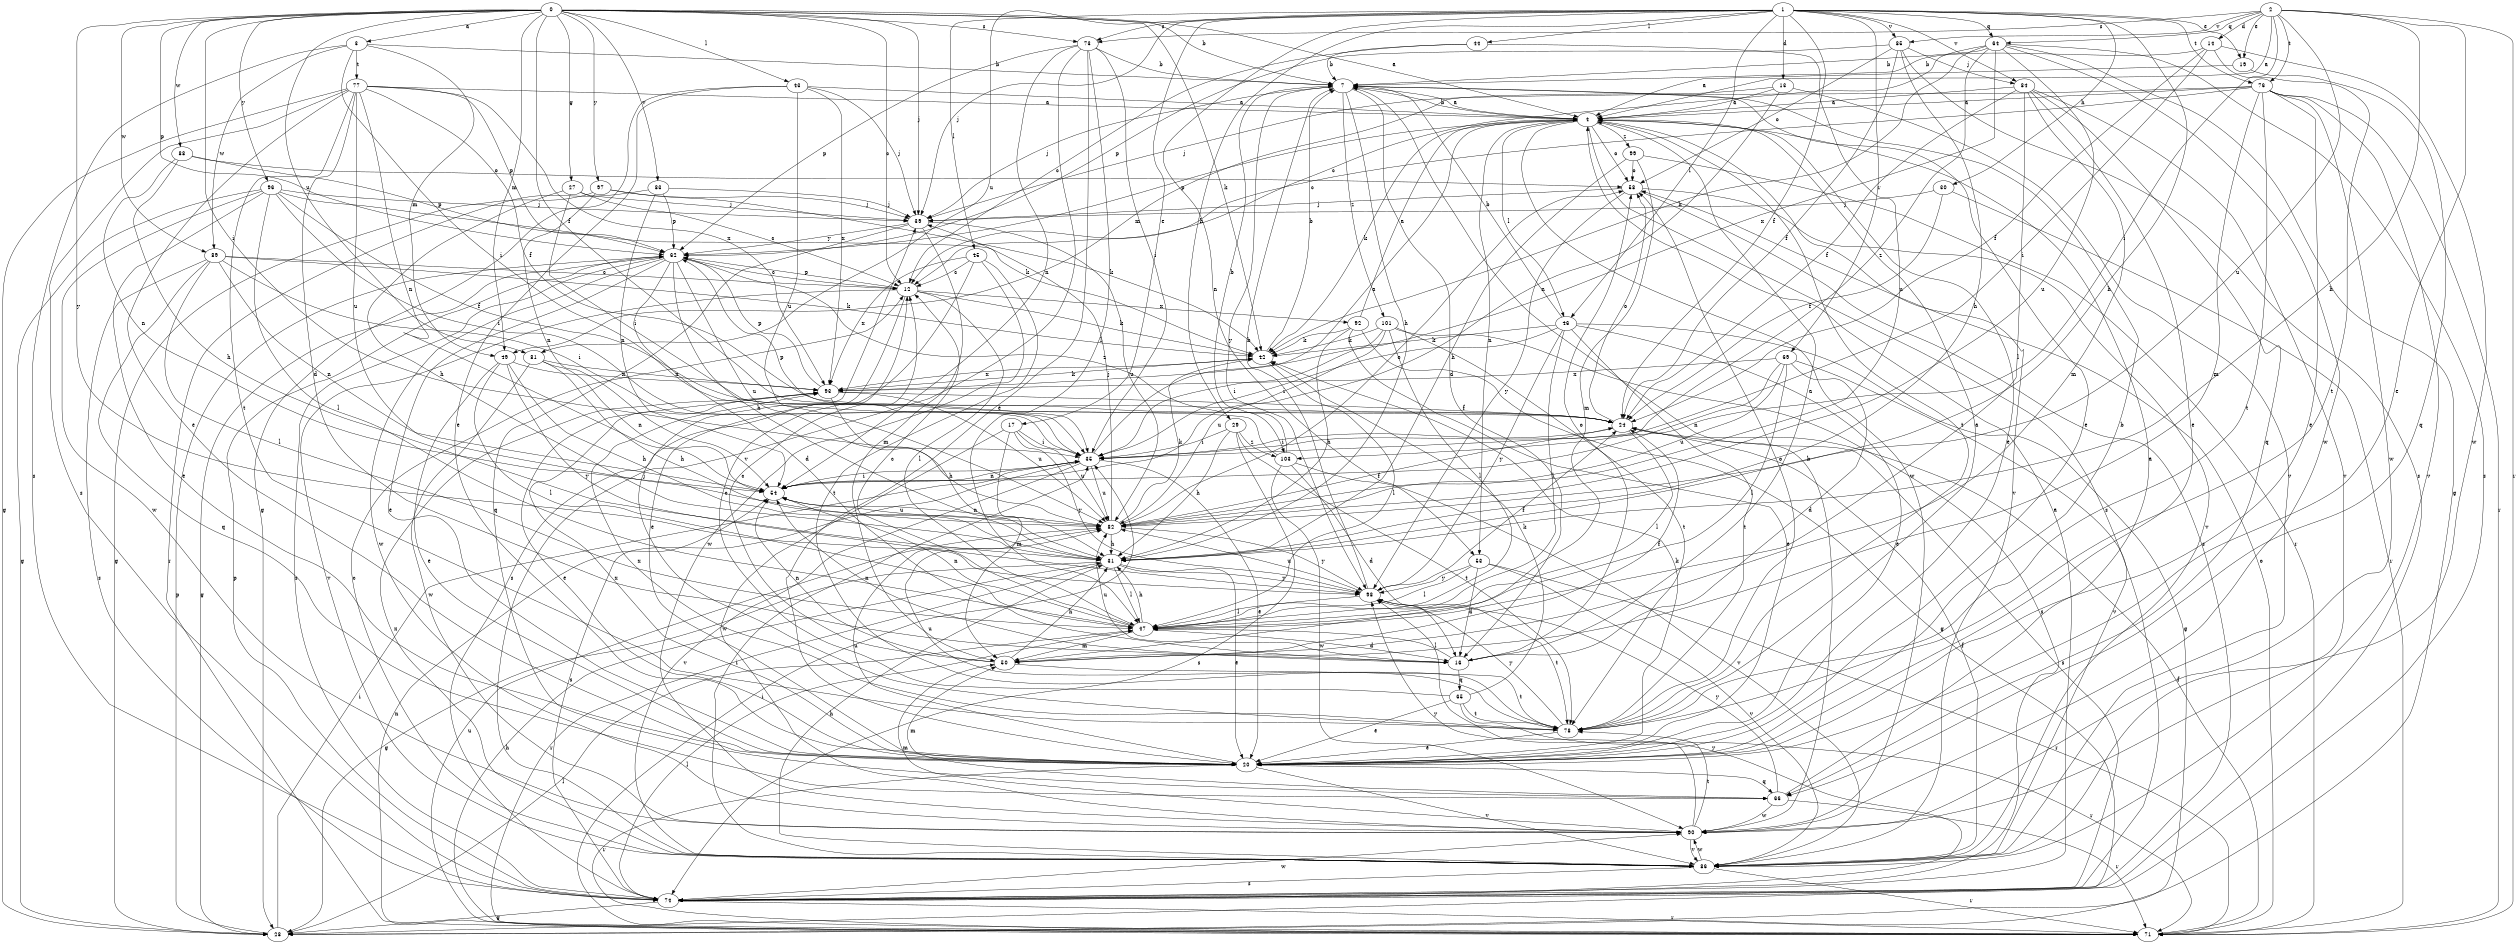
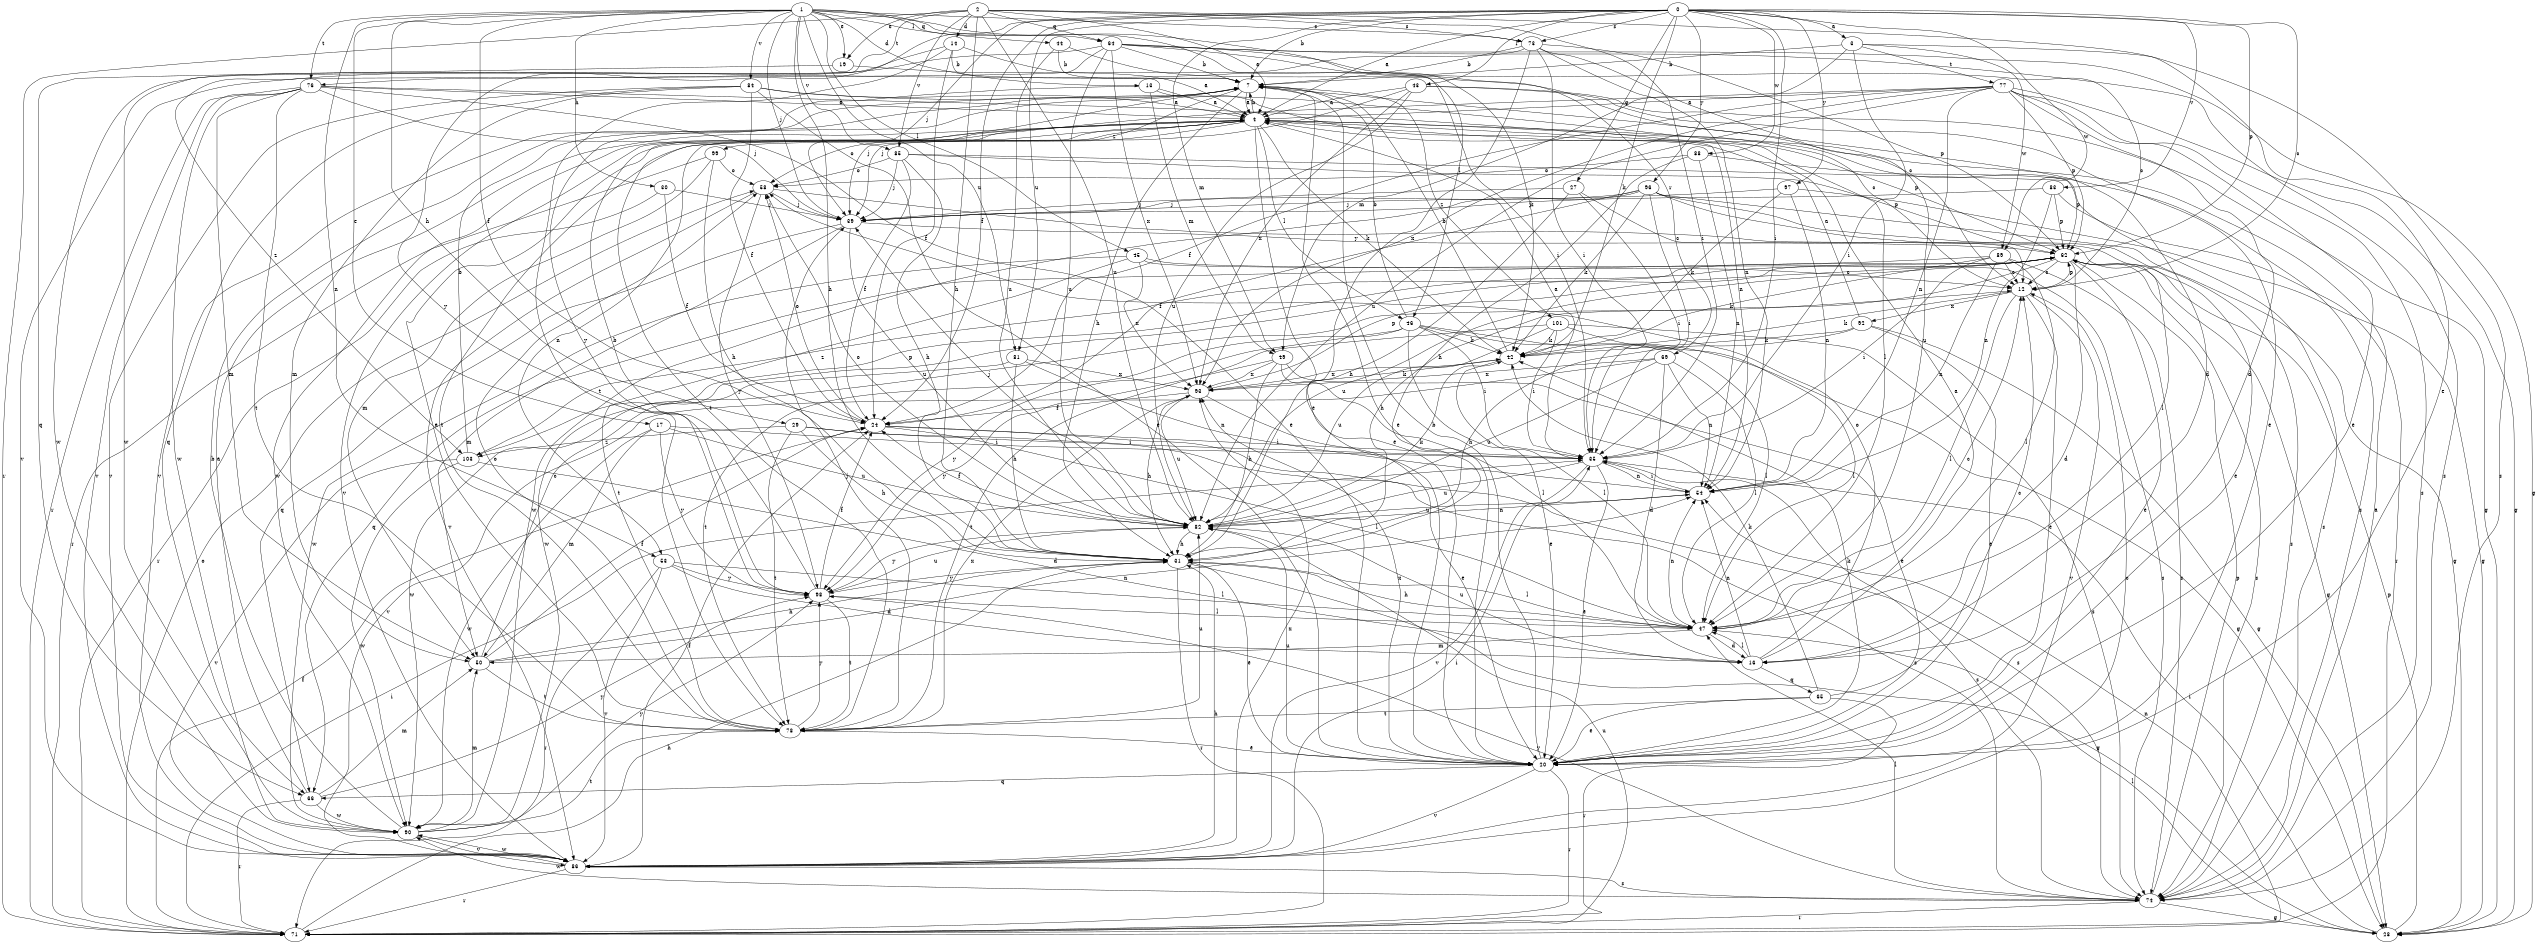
edge "85" -> "84": now "85" -> "39"
edge "73" -> "47": label "l" -> "u"
